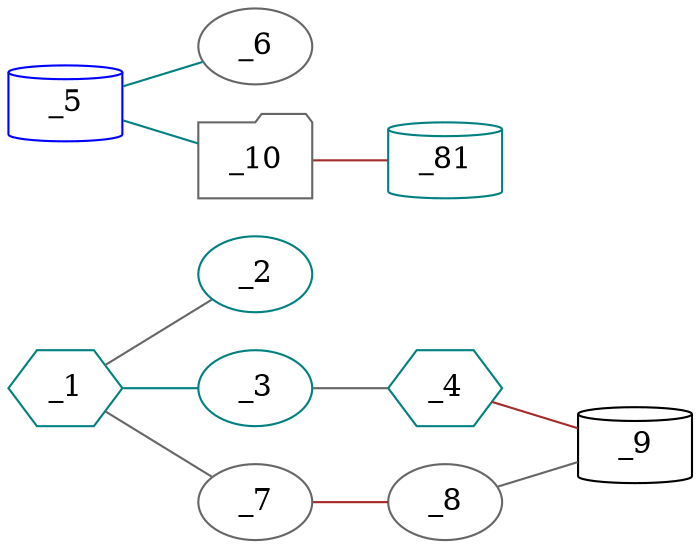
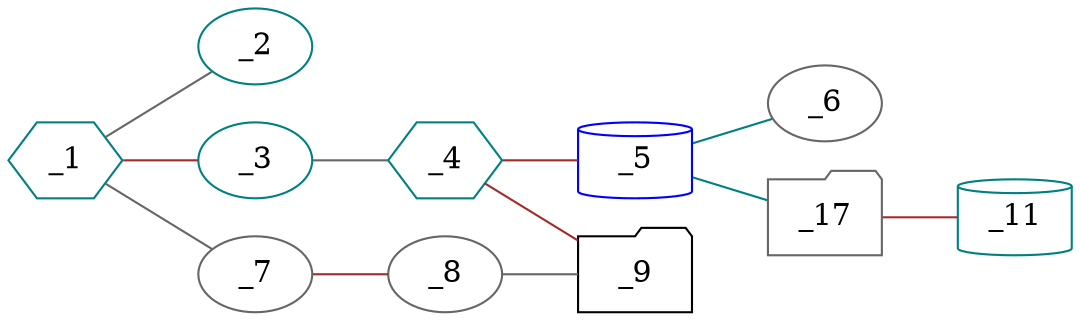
node "_10": label "_10" -> "_17"
node "_81": label "_81" -> "_11"
edge "_4" -- "_5": added
edge "_1" -- "_3": color teal -> brown
node "_9": shape cylinder -> folder
